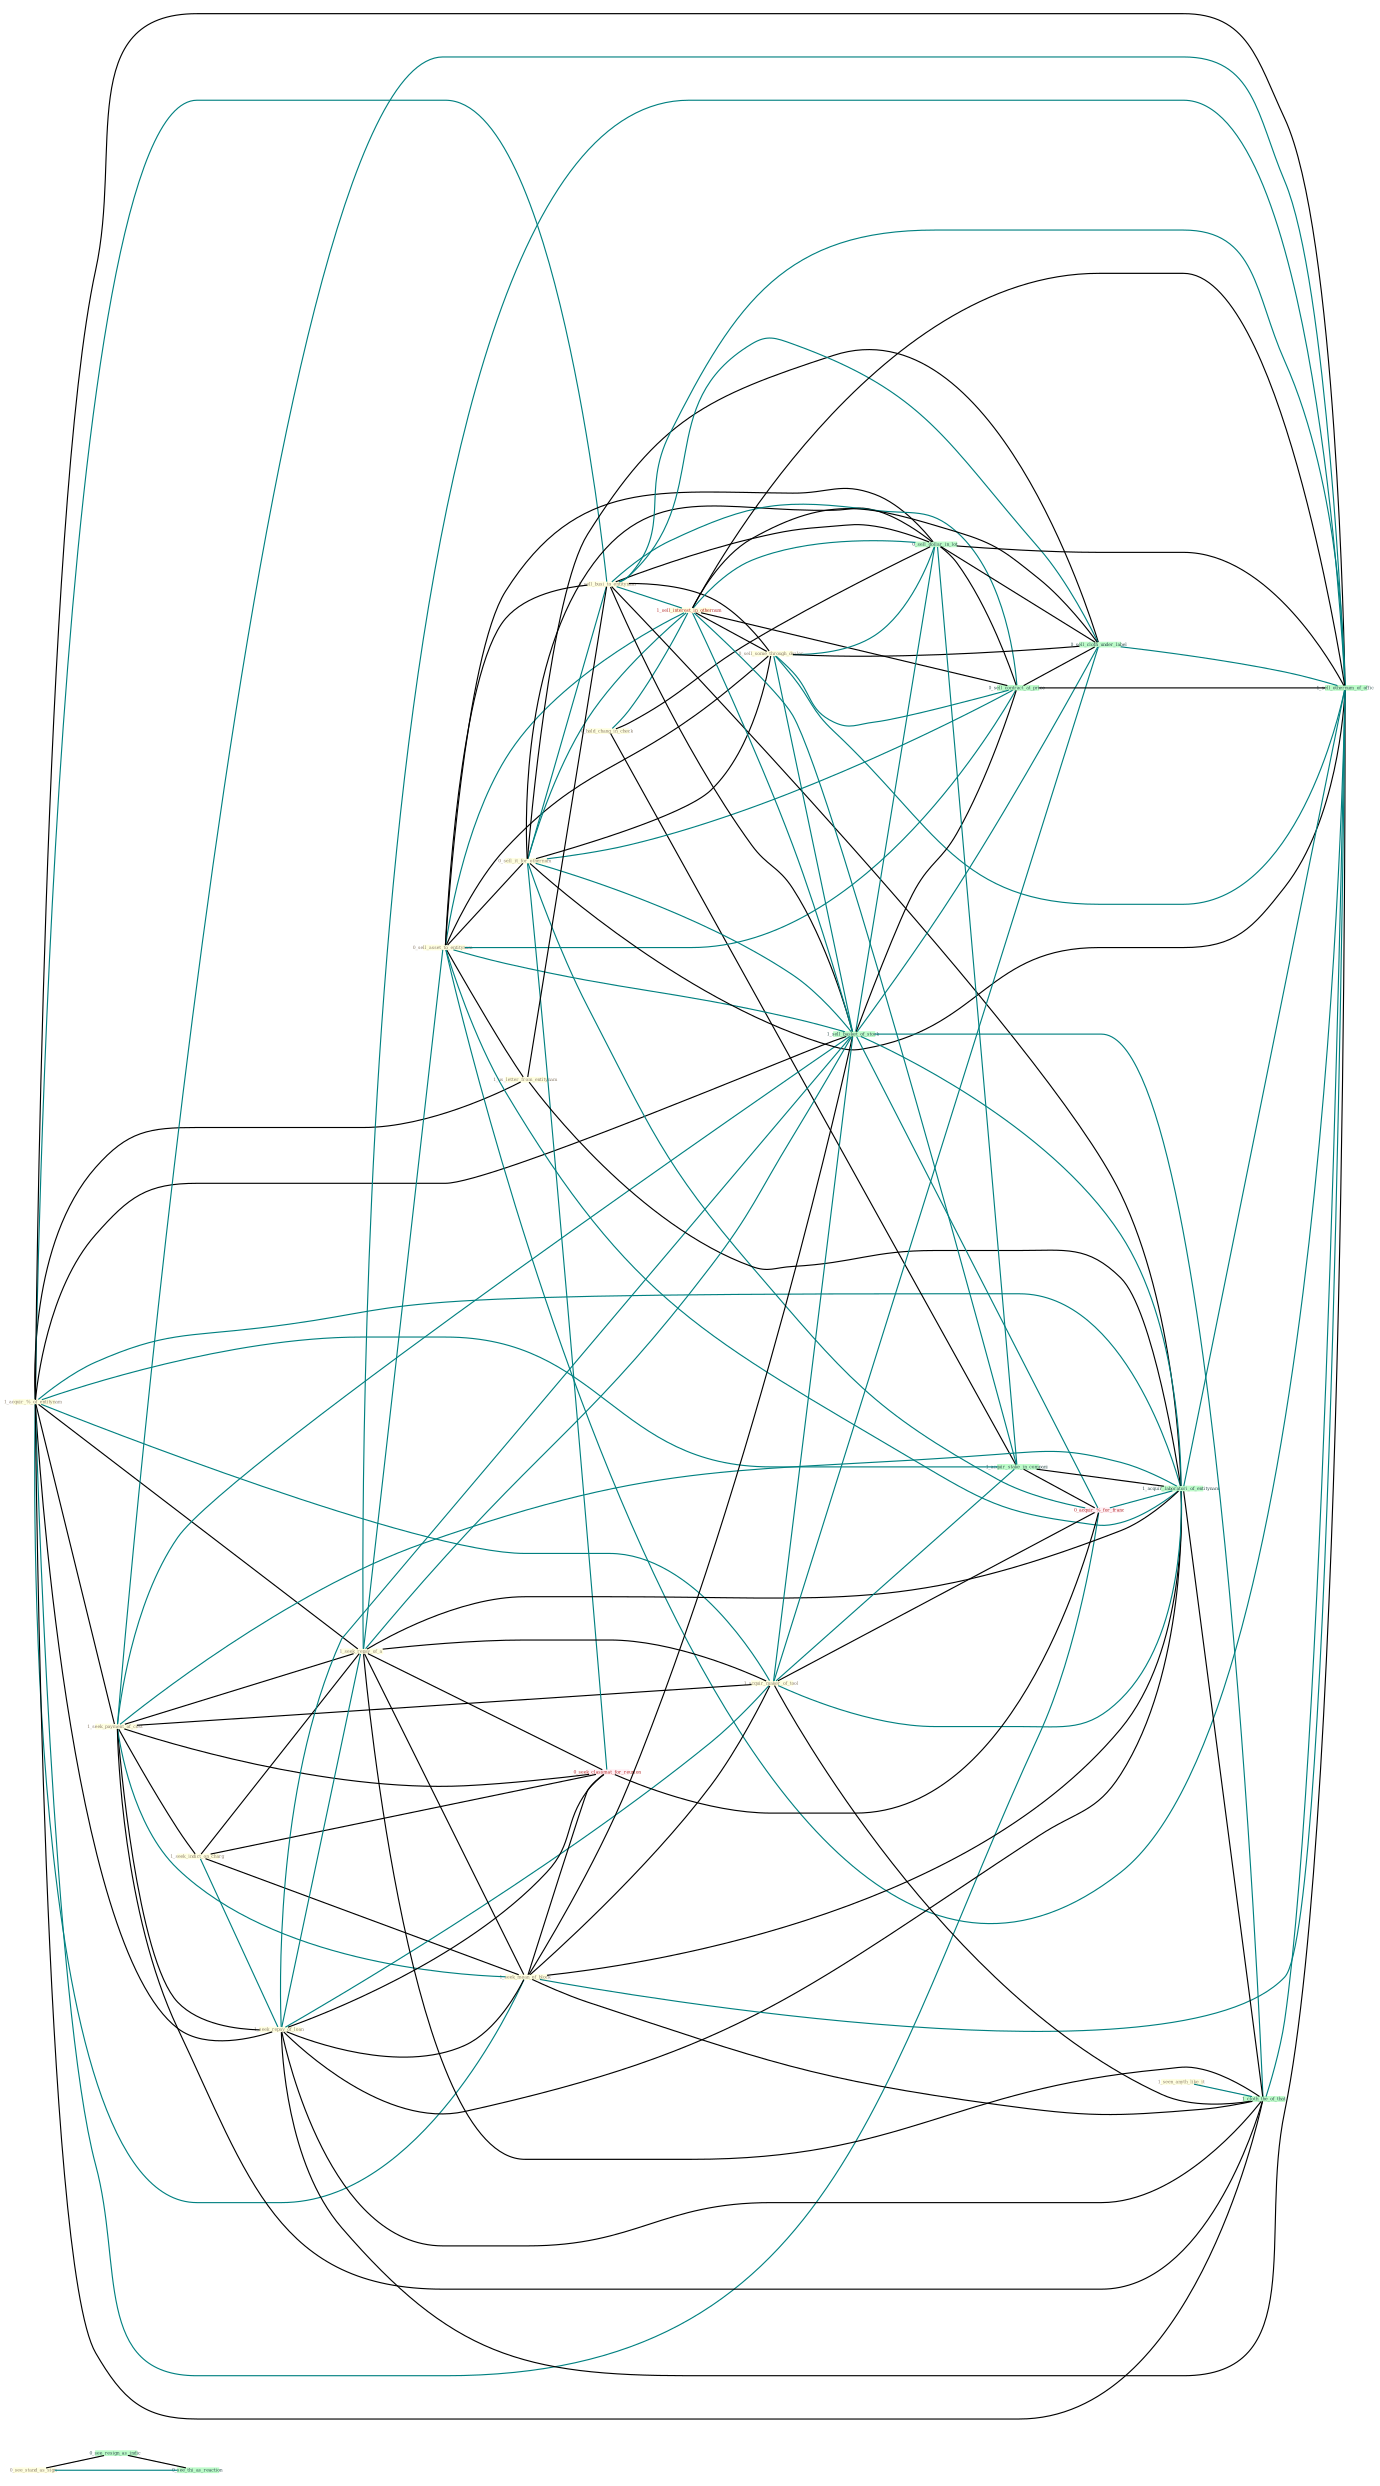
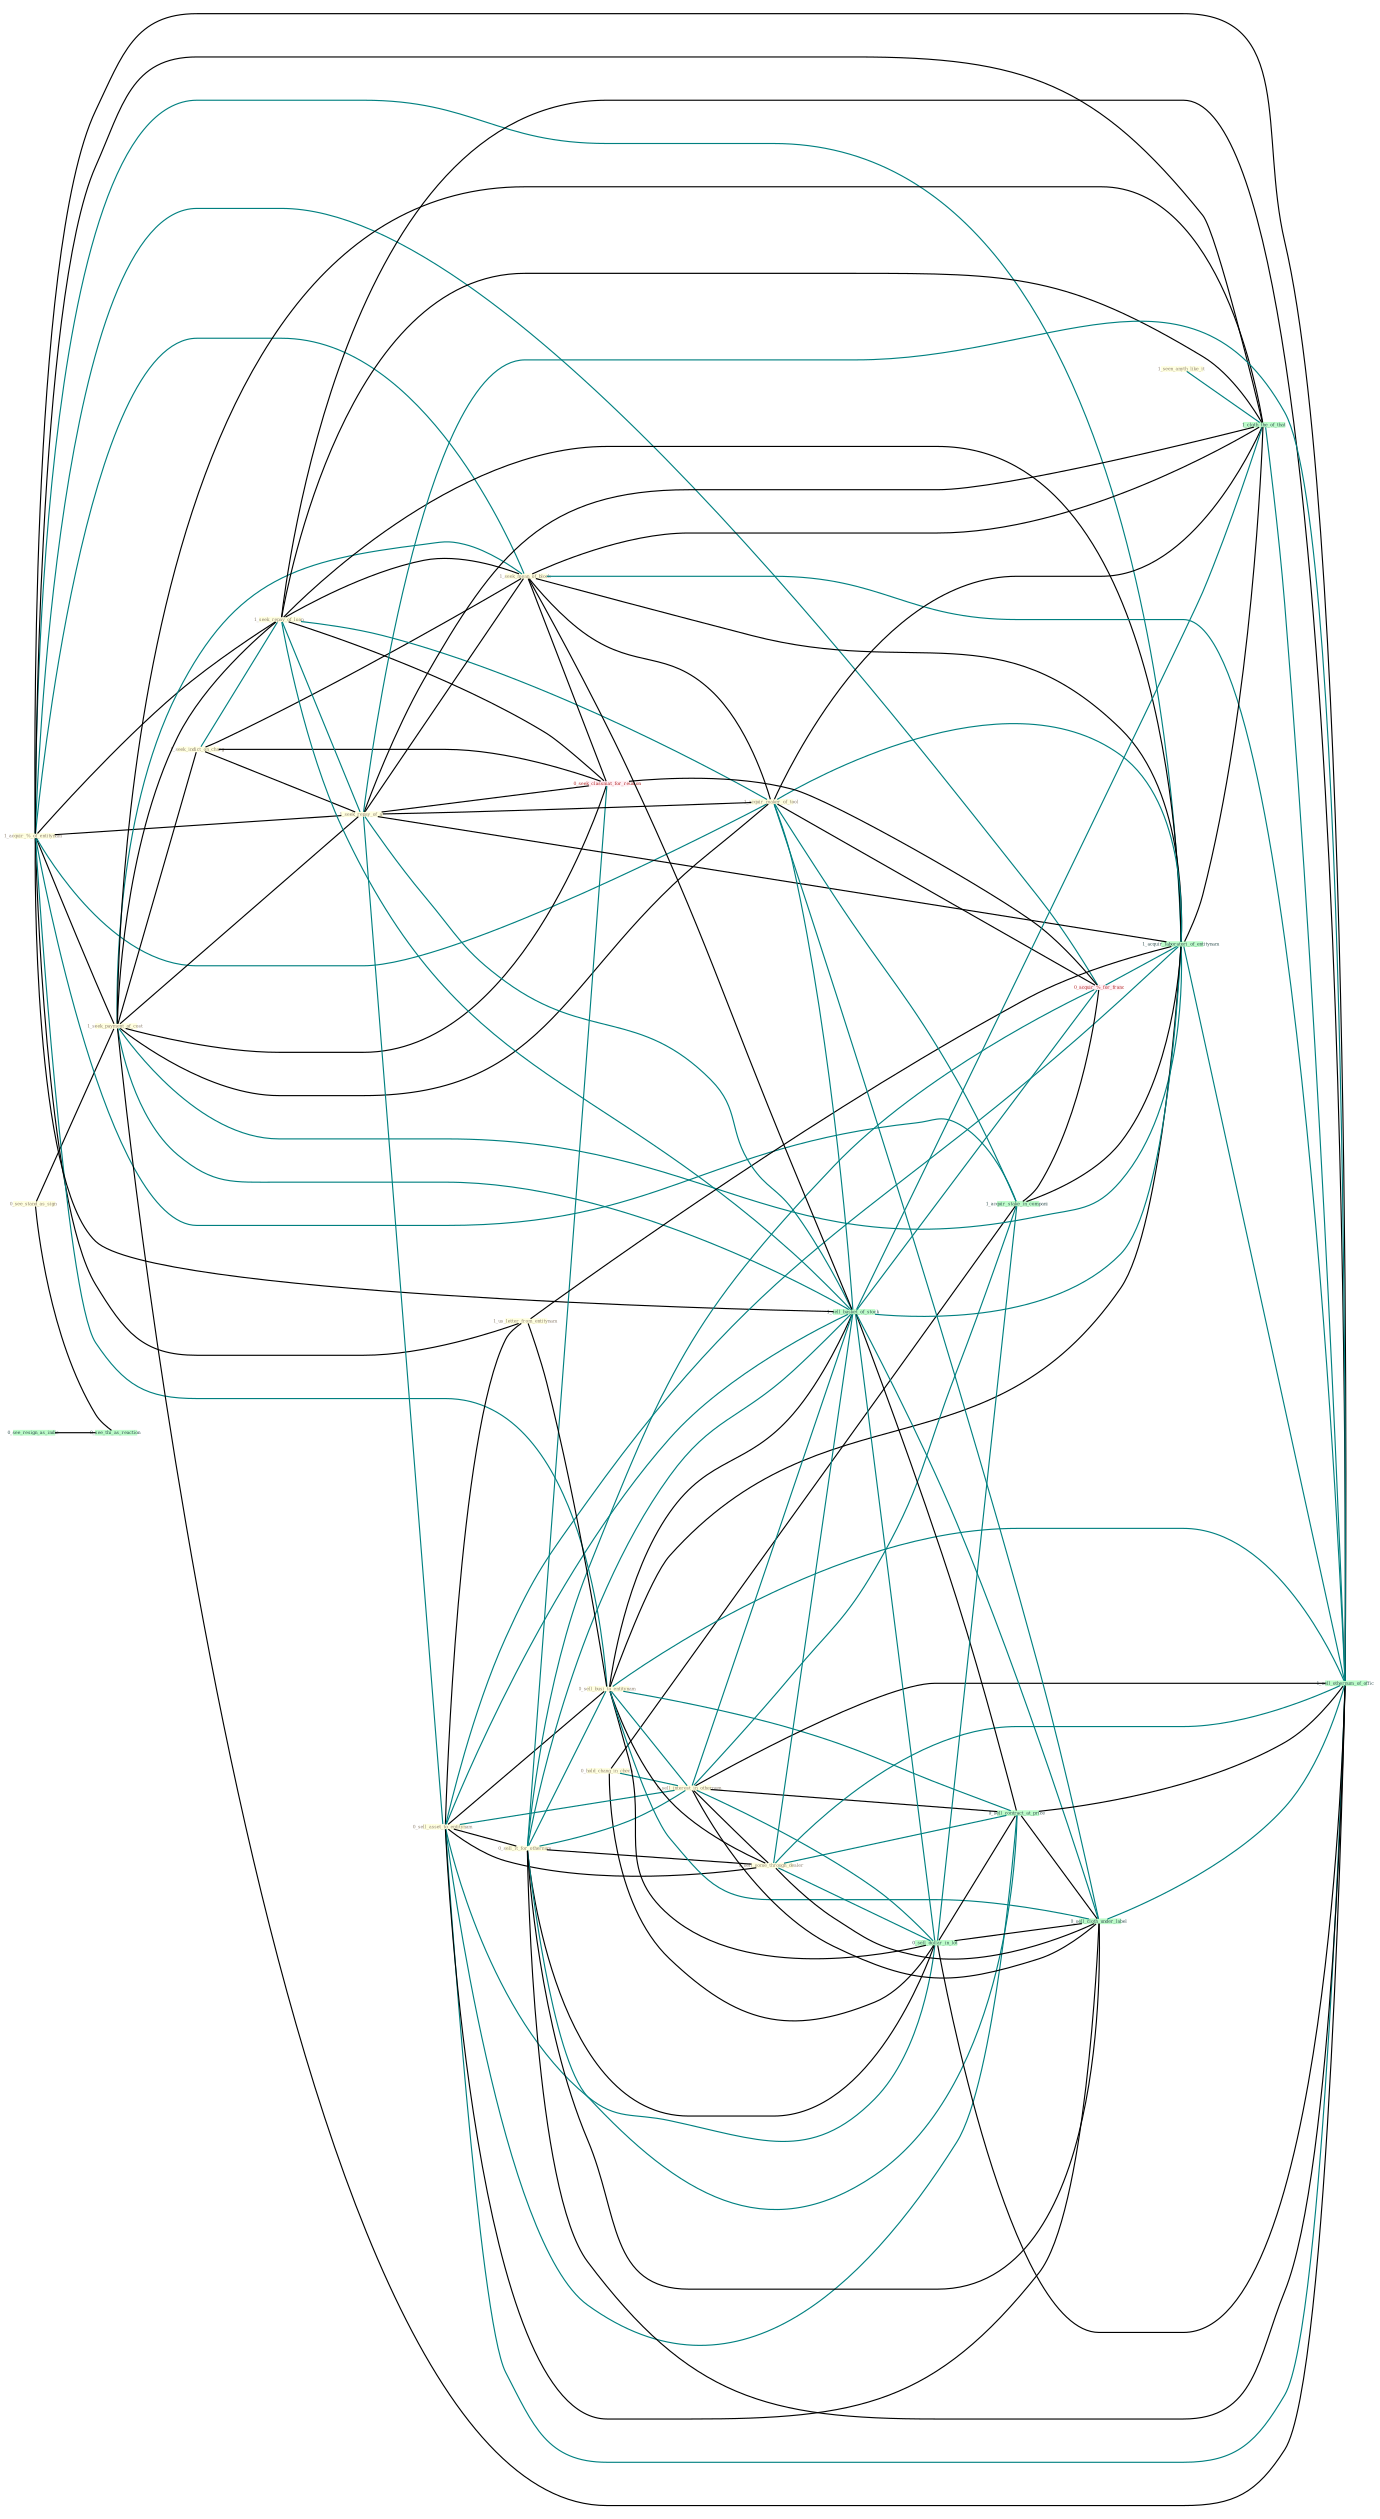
edge "1_sell_othernum_of_offic" -- "1_seek_payment_of_cost": color teal -> black
edge "0_sell_dollar_in_lot" -- "0_sell_asset_to_entitynam": color black -> teal
node "1_sell_interest_in_othernum": fontcolor #b22222 -> #8b7d6b
edge "0_sell_asset_to_entitynam" -- "0_sell_cloth_under_label": added
edge "0_see_resign_as_indic" -- "0_see_stand_as_sign": now "1_seek_payment_of_cost" -- "0_see_stand_as_sign"
edge "0_see_stand_as_sign" -- "0_see_thi_as_reaction": color teal -> black
